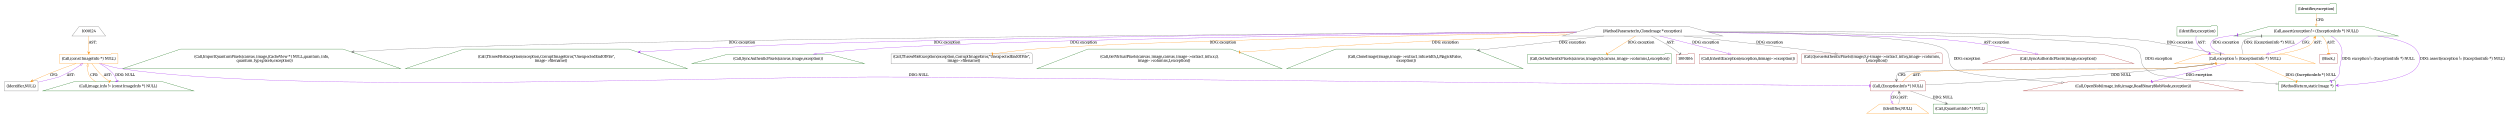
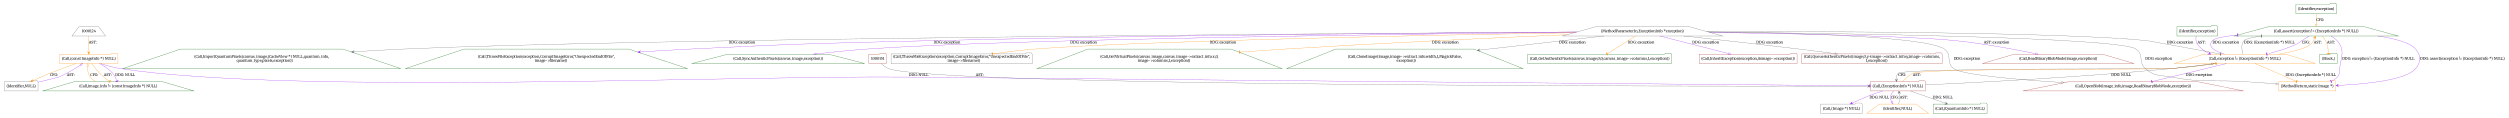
node "(MethodParameterIn,CloneImage *exception)": label "(MethodParameterIn,CloneImage *exception)" -> "(MethodParameterIn,ExceptionInfo *exception)"
edge "(Call,assert(exception != (ExceptionInfo *) NULL))" -> "(Call,exception != (ExceptionInfo *) NULL)": arrowhead onormal -> tee
node "1000151": added
node "1000106": removed
node "(Call,SyncAuthenticPixels(image,exception))": label "(Call,SyncAuthenticPixels(image,exception))" -> "(Call,ReadBinaryBlobMode(image,exception))"
node "(Block,)": color brown -> darkgreen
node "(MethodReturn,static Image *)": color darkgreen -> darkorange
node "(Call,(Image *) NULL)": added
